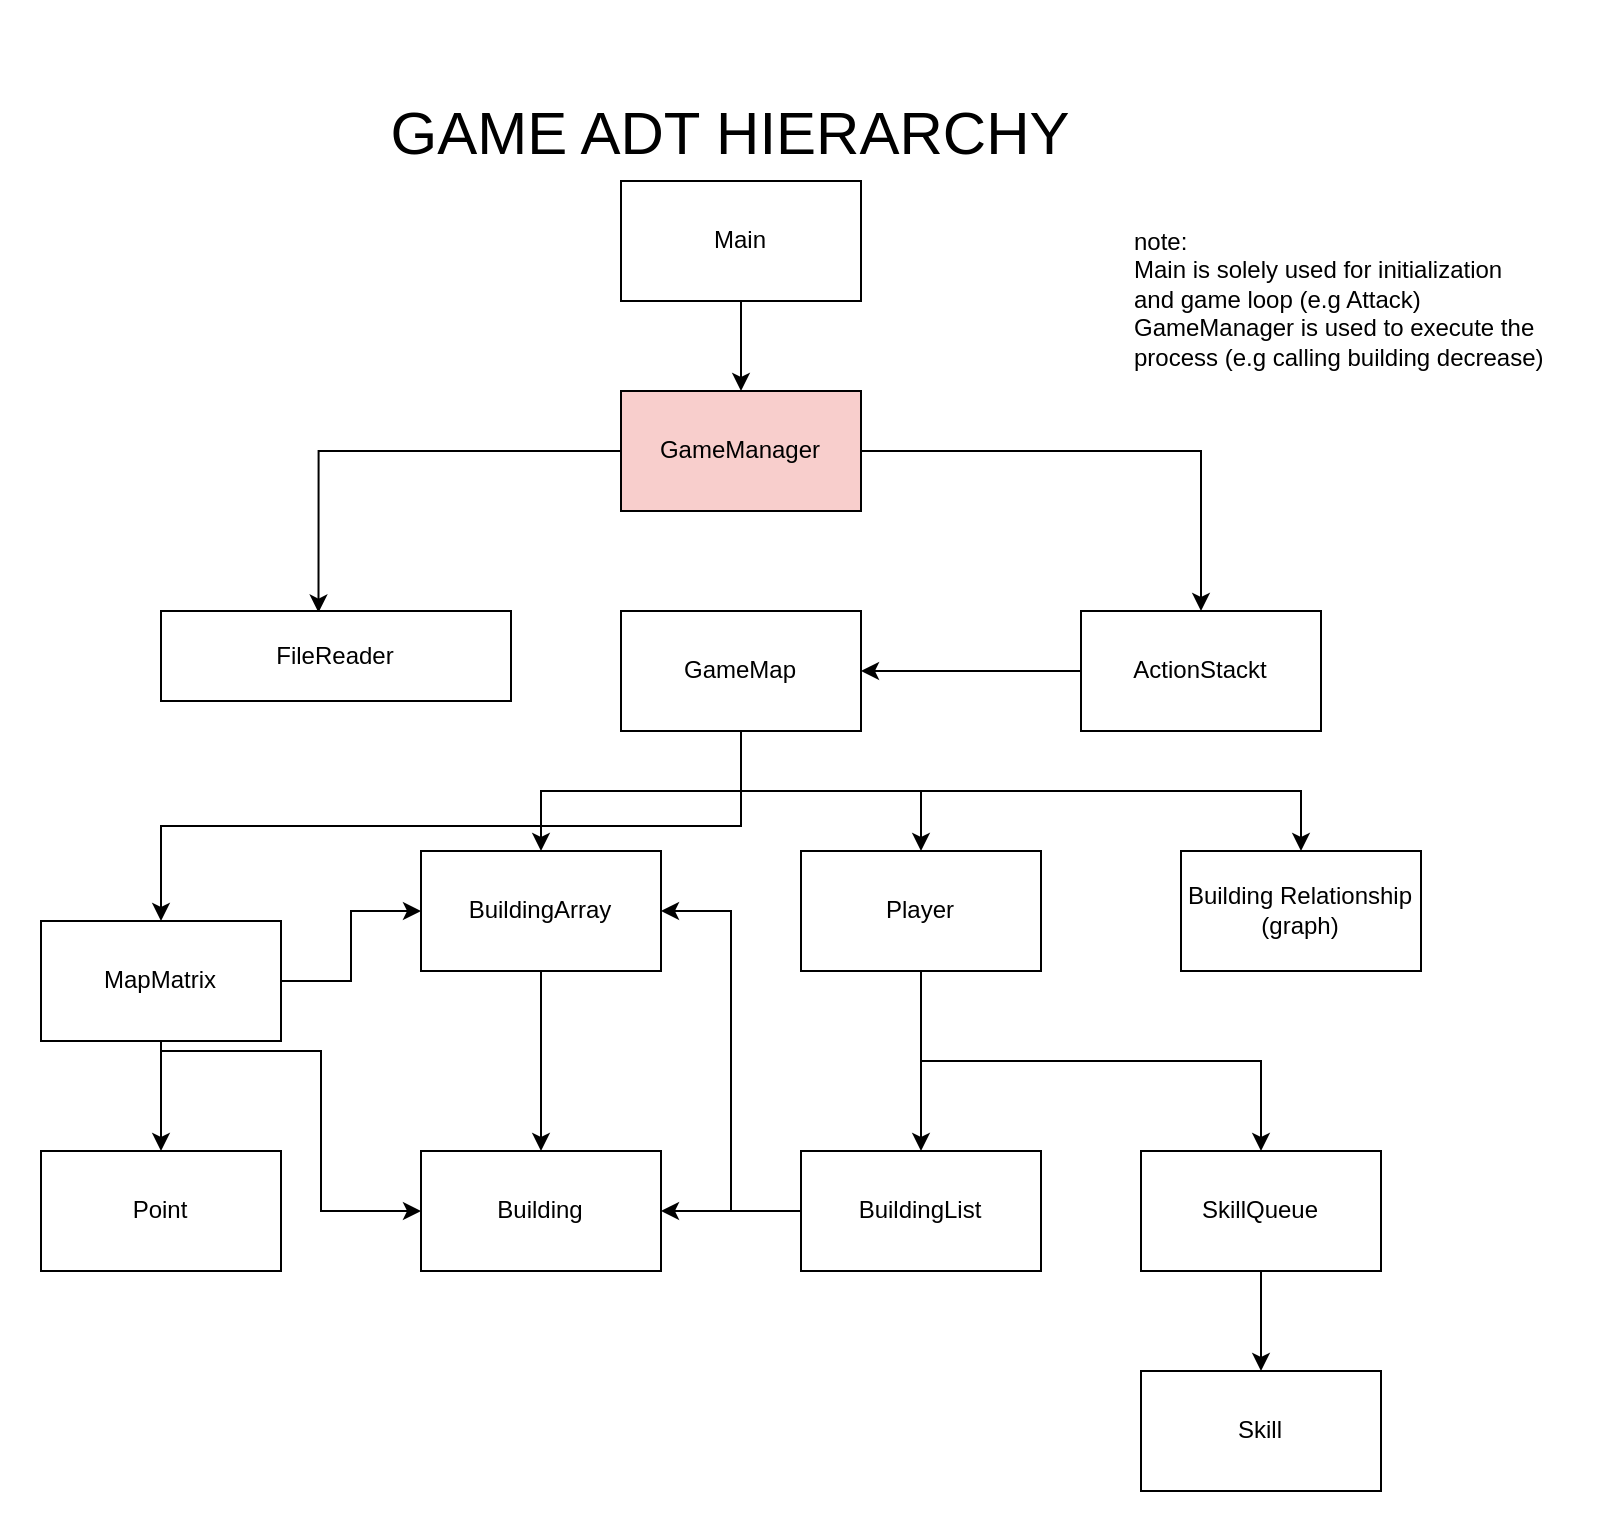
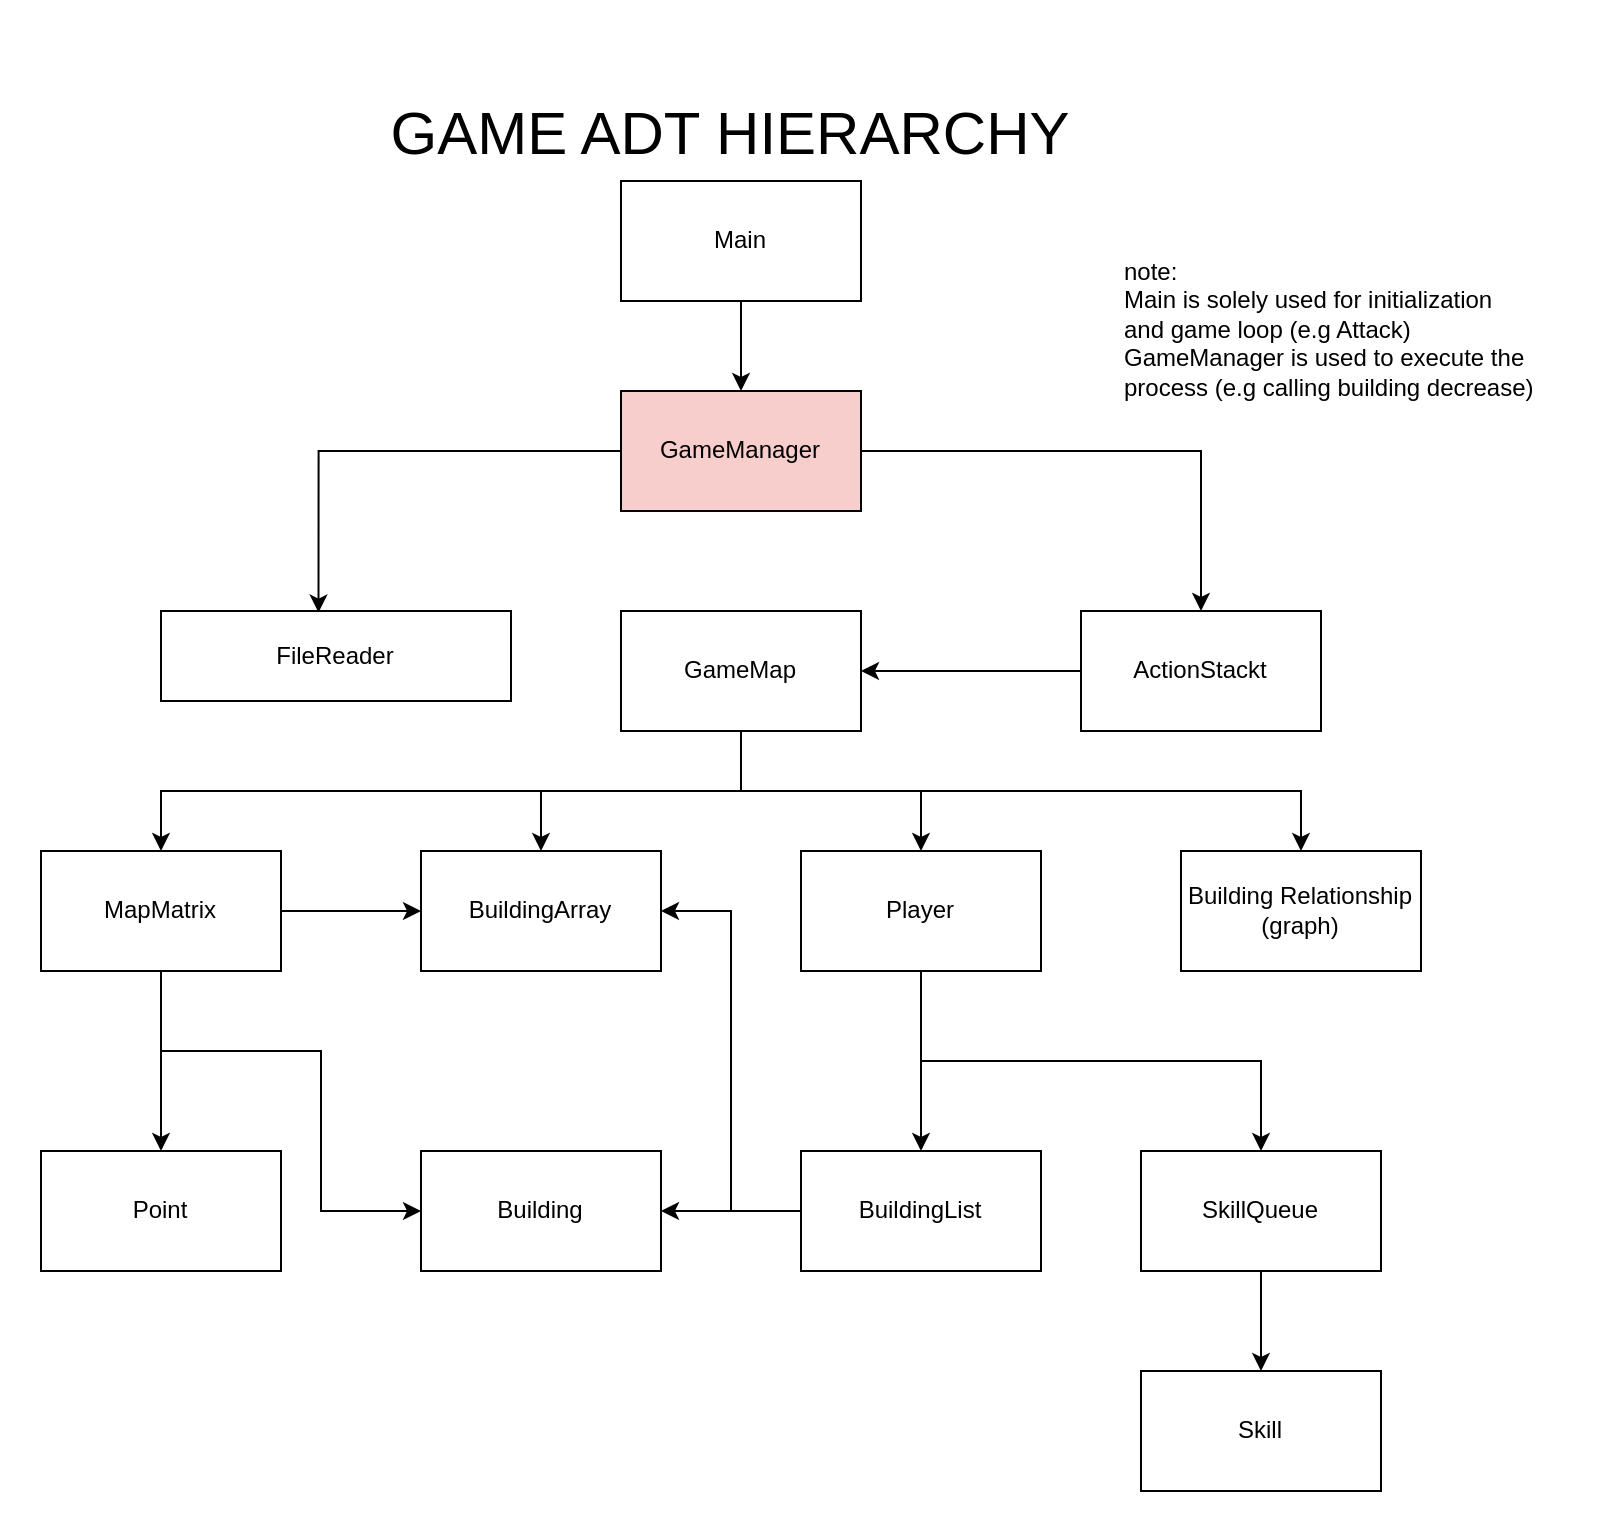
node "note: Main is solely used for initialization and game loop (e.g Attack) GameManager is used to execute the process (e.g calling building decrease)": moved (1351, 293) -> (1341, 323)
node "MapMatrix": moved (161, 981) -> (161, 911)
edge "BuildingArray" -> "Building": removed
